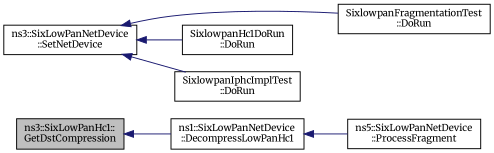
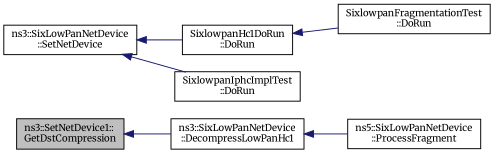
edge "SixlowpanFragmentationTest ::DoRun" -> "ns3::SixLowPanNetDevice ::SetNetDevice": now "SixlowpanFragmentationTest ::DoRun" -> "SixlowpanHc1DoRun ::DoRun"
node "ns3::SixLowPanHc1:: GetDstCompression": label "ns3::SixLowPanHc1:: GetDstCompression" -> "ns3::SetNetDevice1:: GetDstCompression"
node "ns1::SixLowPanNetDevice ::DecompressLowPanHc1": label "ns1::SixLowPanNetDevice ::DecompressLowPanHc1" -> "ns3::SixLowPanNetDevice ::DecompressLowPanHc1"
